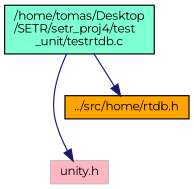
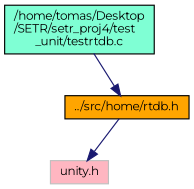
edge "/home/tomas/Desktop /SETR/setr_proj4/test _unit/testrtdb.c" -> "unity.h": now "../src/home/rtdb.h" -> "unity.h"
